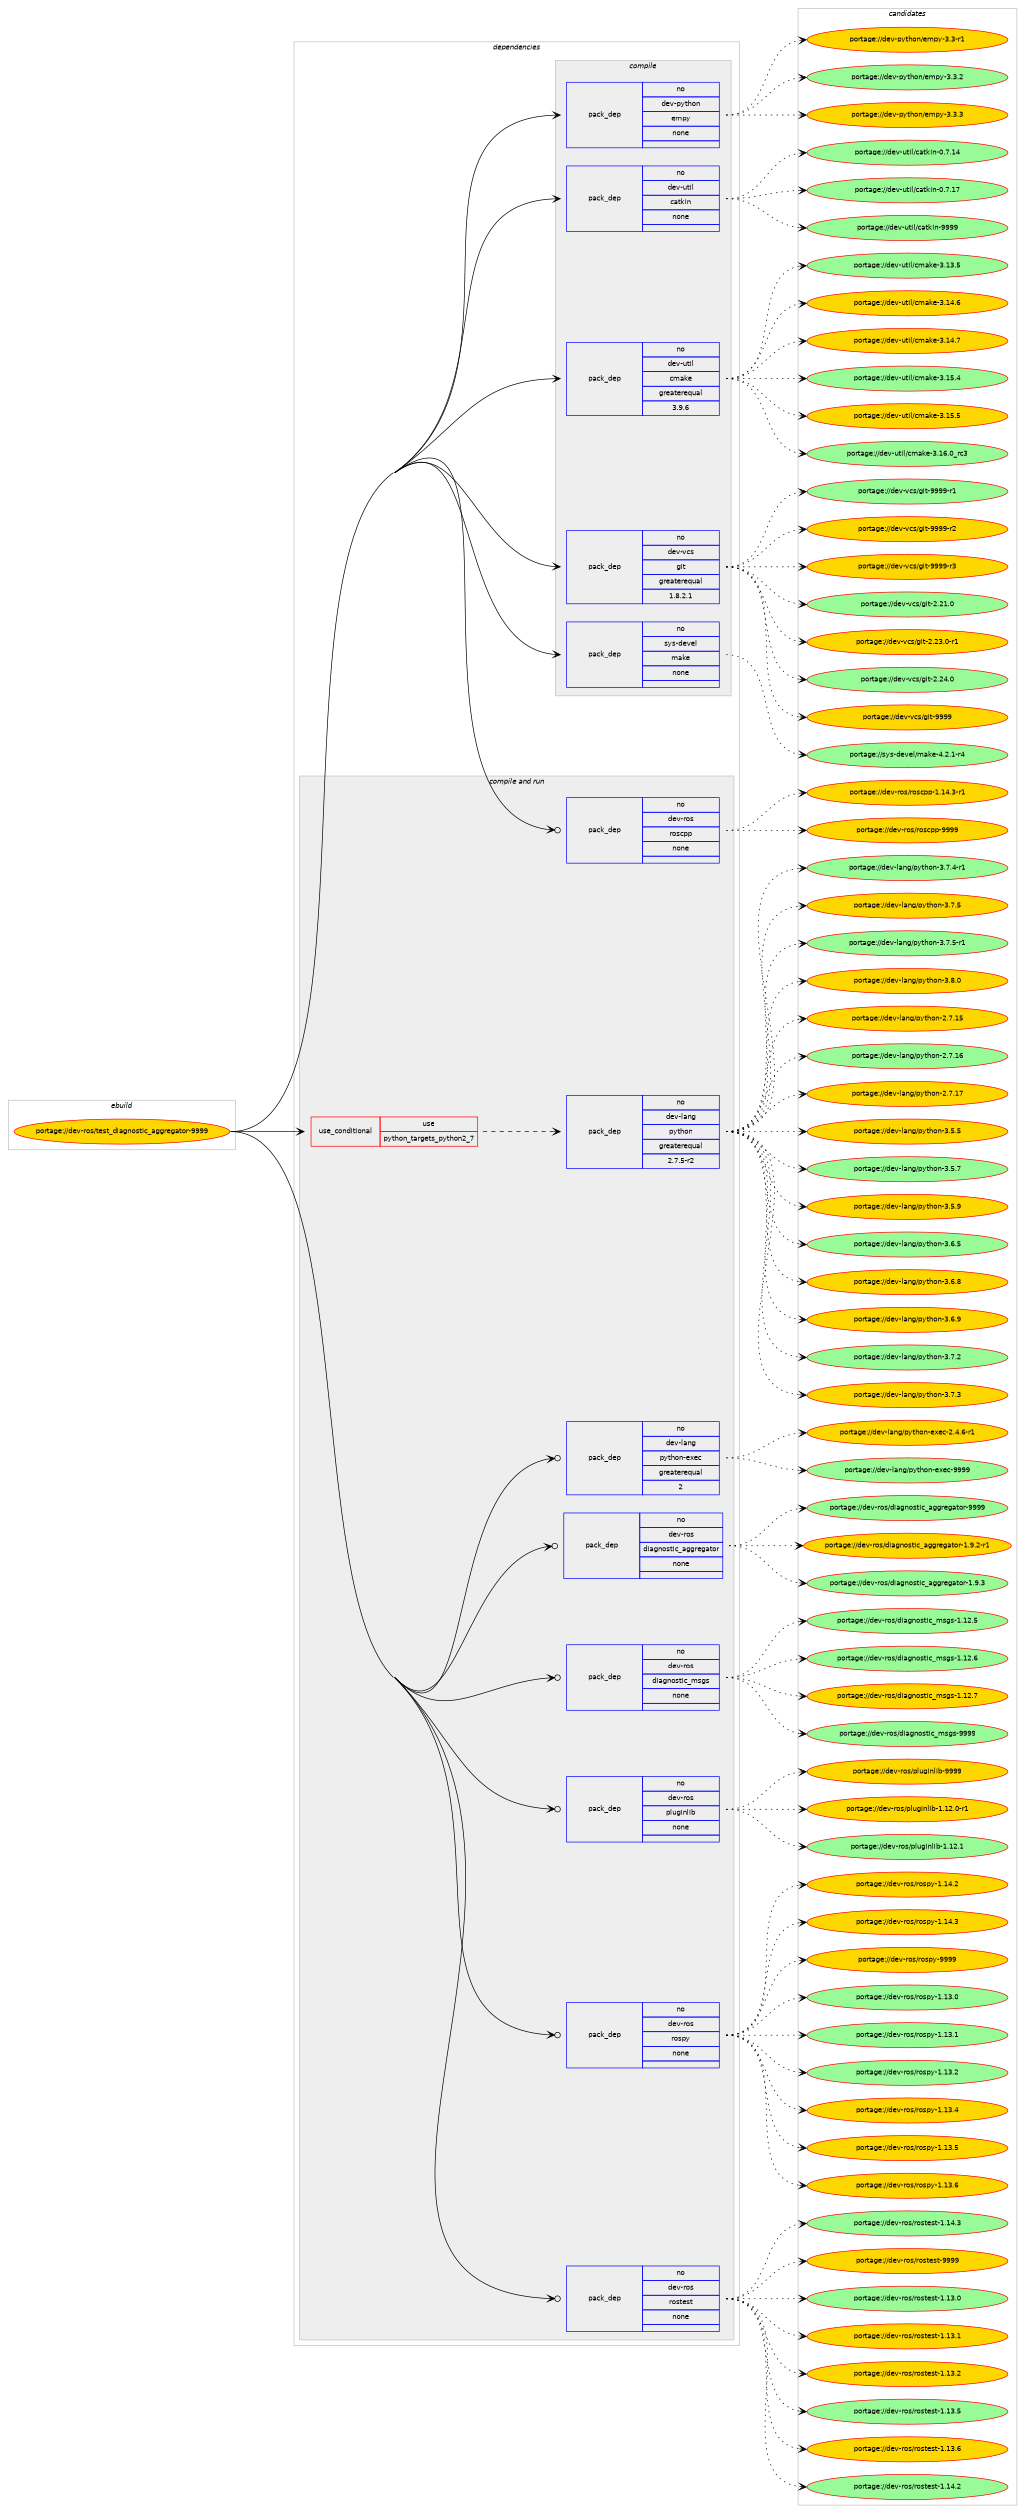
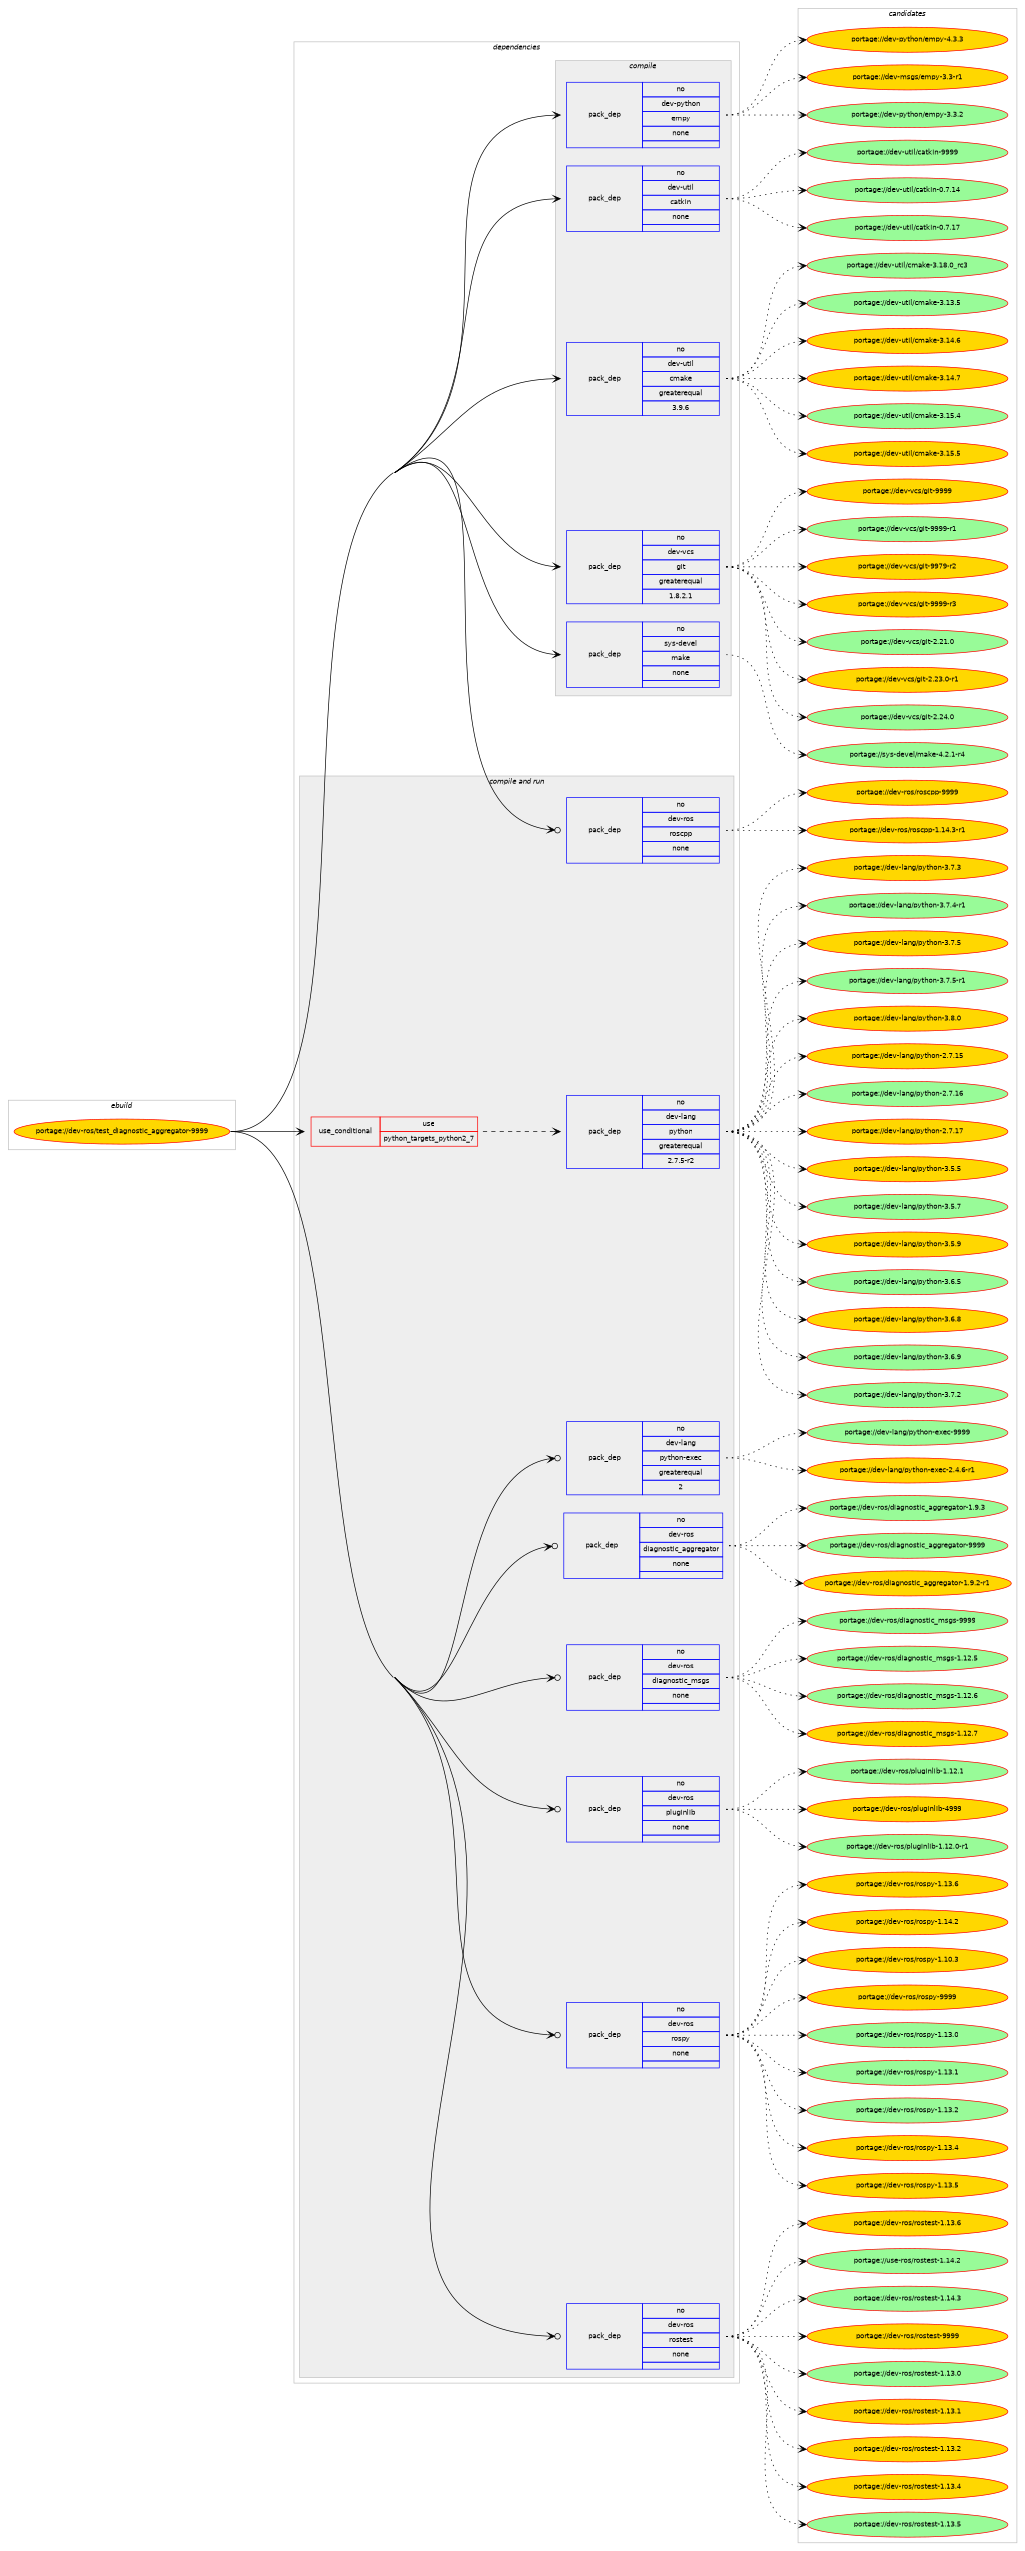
node "portage://dev-python/empy-3.3-r1": label "portage://dev-python/empy-3.3-r1" -> "portage://dev-msgs/empy-3.3-r1"
node "portage://dev-python/empy-3.3.3": label "portage://dev-python/empy-3.3.3" -> "portage://dev-python/empy-4.3.3"
node "portage://dev-util/cmake-3.16.0_rc3": label "portage://dev-util/cmake-3.16.0_rc3" -> "portage://dev-util/cmake-3.18.0_rc3"
node "portage://dev-vcs/git-9999-r2": label "portage://dev-vcs/git-9999-r2" -> "portage://dev-vcs/git-9979-r2"
node "portage://dev-lang/python-3.6.9": fillcolor gold -> palegreen
node "portage://dev-ros/pluginlib-9999": label "portage://dev-ros/pluginlib-9999" -> "portage://dev-ros/pluginlib-4999"
node "portage://dev-ros/pluginlib-1.12.0-r1": fillcolor gold -> palegreen
node "portage://dev-ros/rospy-1.14.3": label "portage://dev-ros/rospy-1.14.3" -> "portage://dev-ros/rospy-1.10.3"
node "portage://dev-ros/rostest-1.13.4": added
node "portage://dev-ros/rostest-1.14.2": label "portage://dev-ros/rostest-1.14.2" -> "portage://use-ros/rostest-1.14.2"
